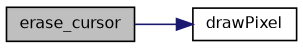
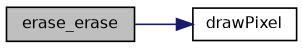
node "erase_cursor": label "erase_cursor" -> "erase_erase"
